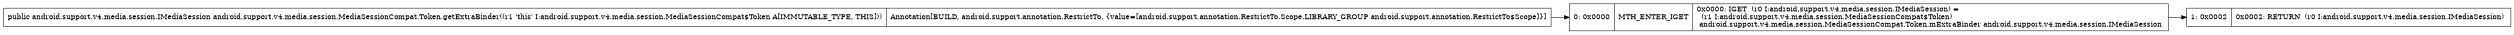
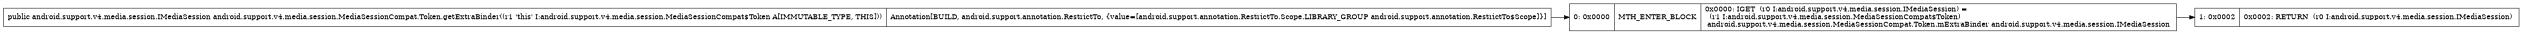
node "0: 0x0000": text "MTH_ENTER_IGET" -> "MTH_ENTER_BLOCK"
